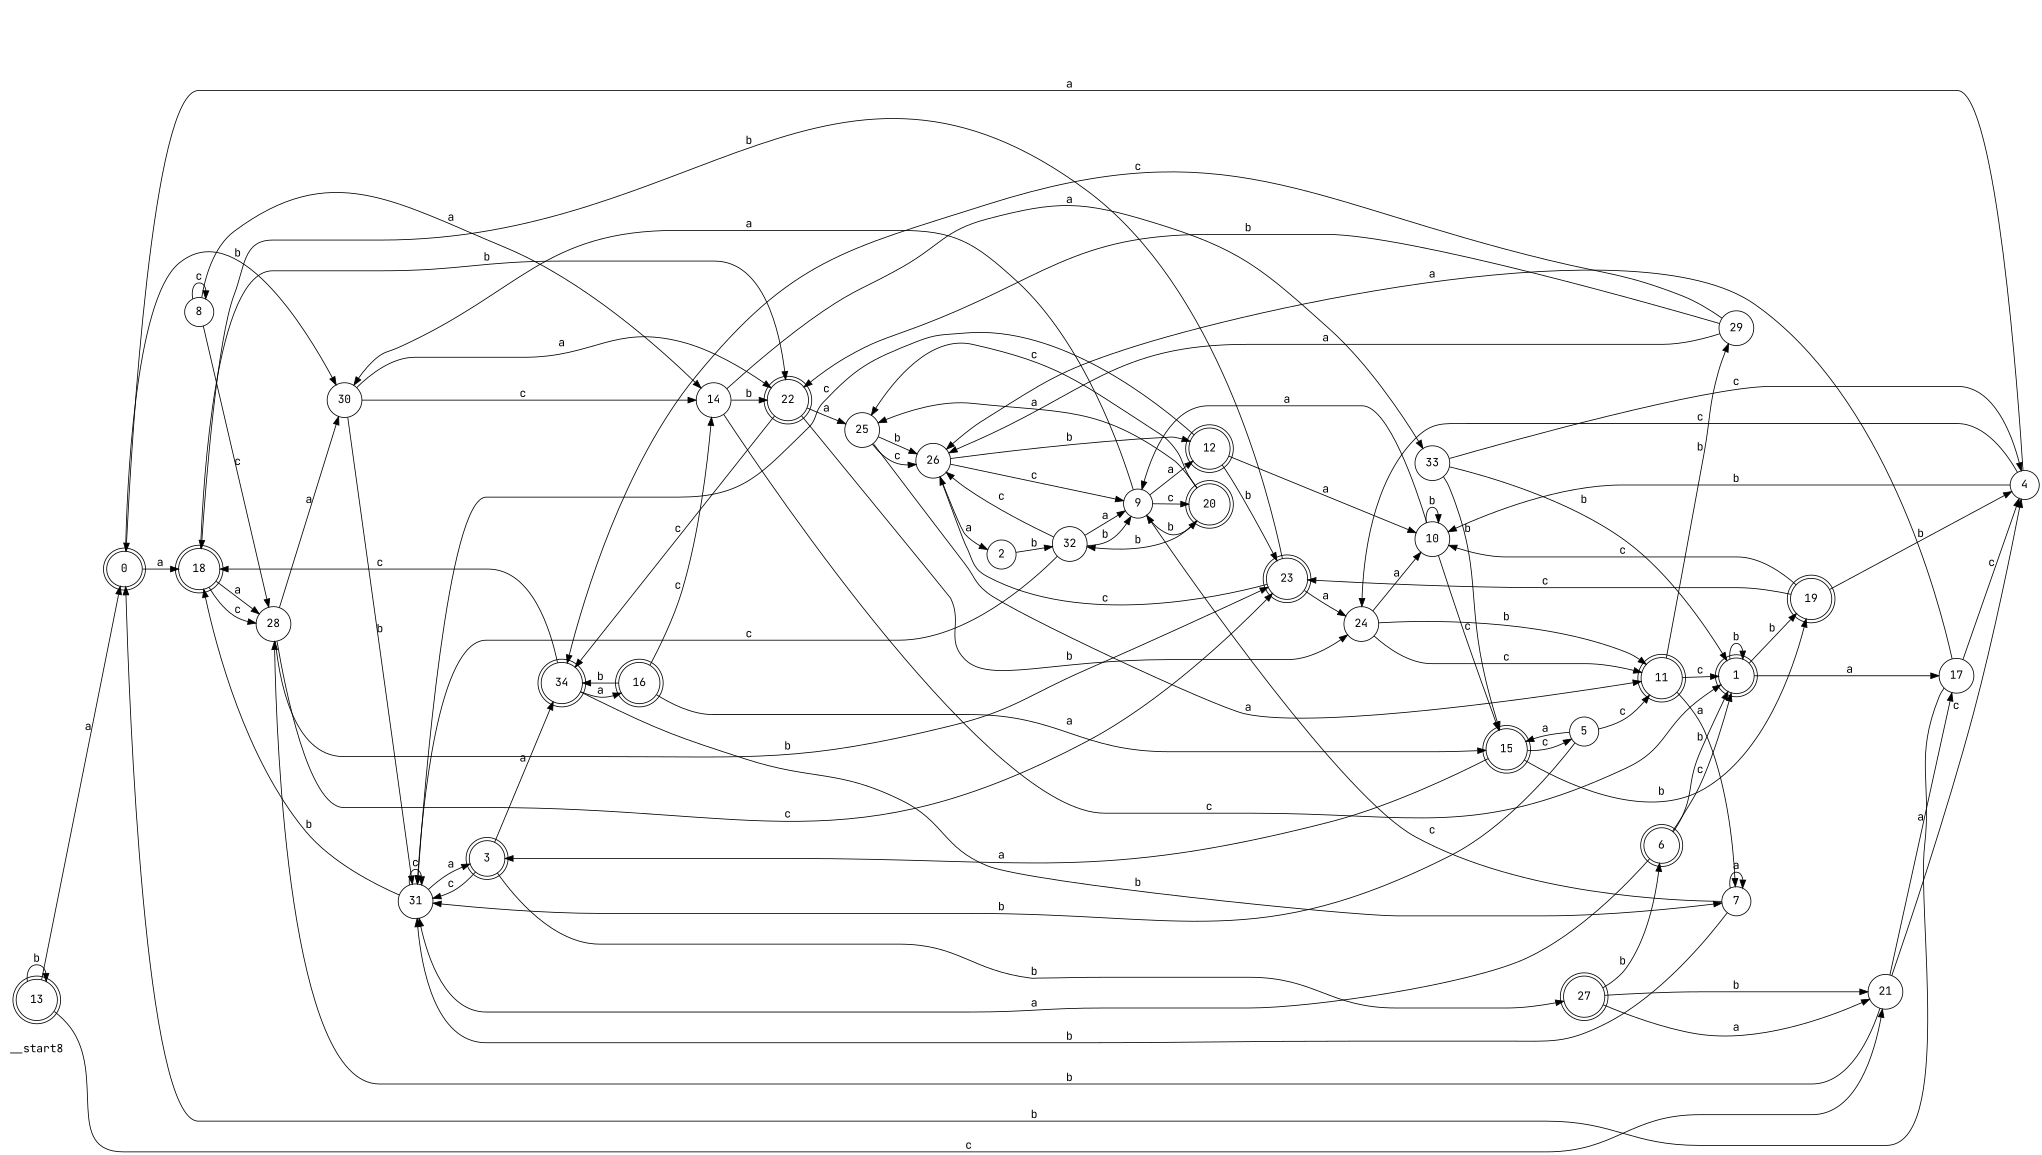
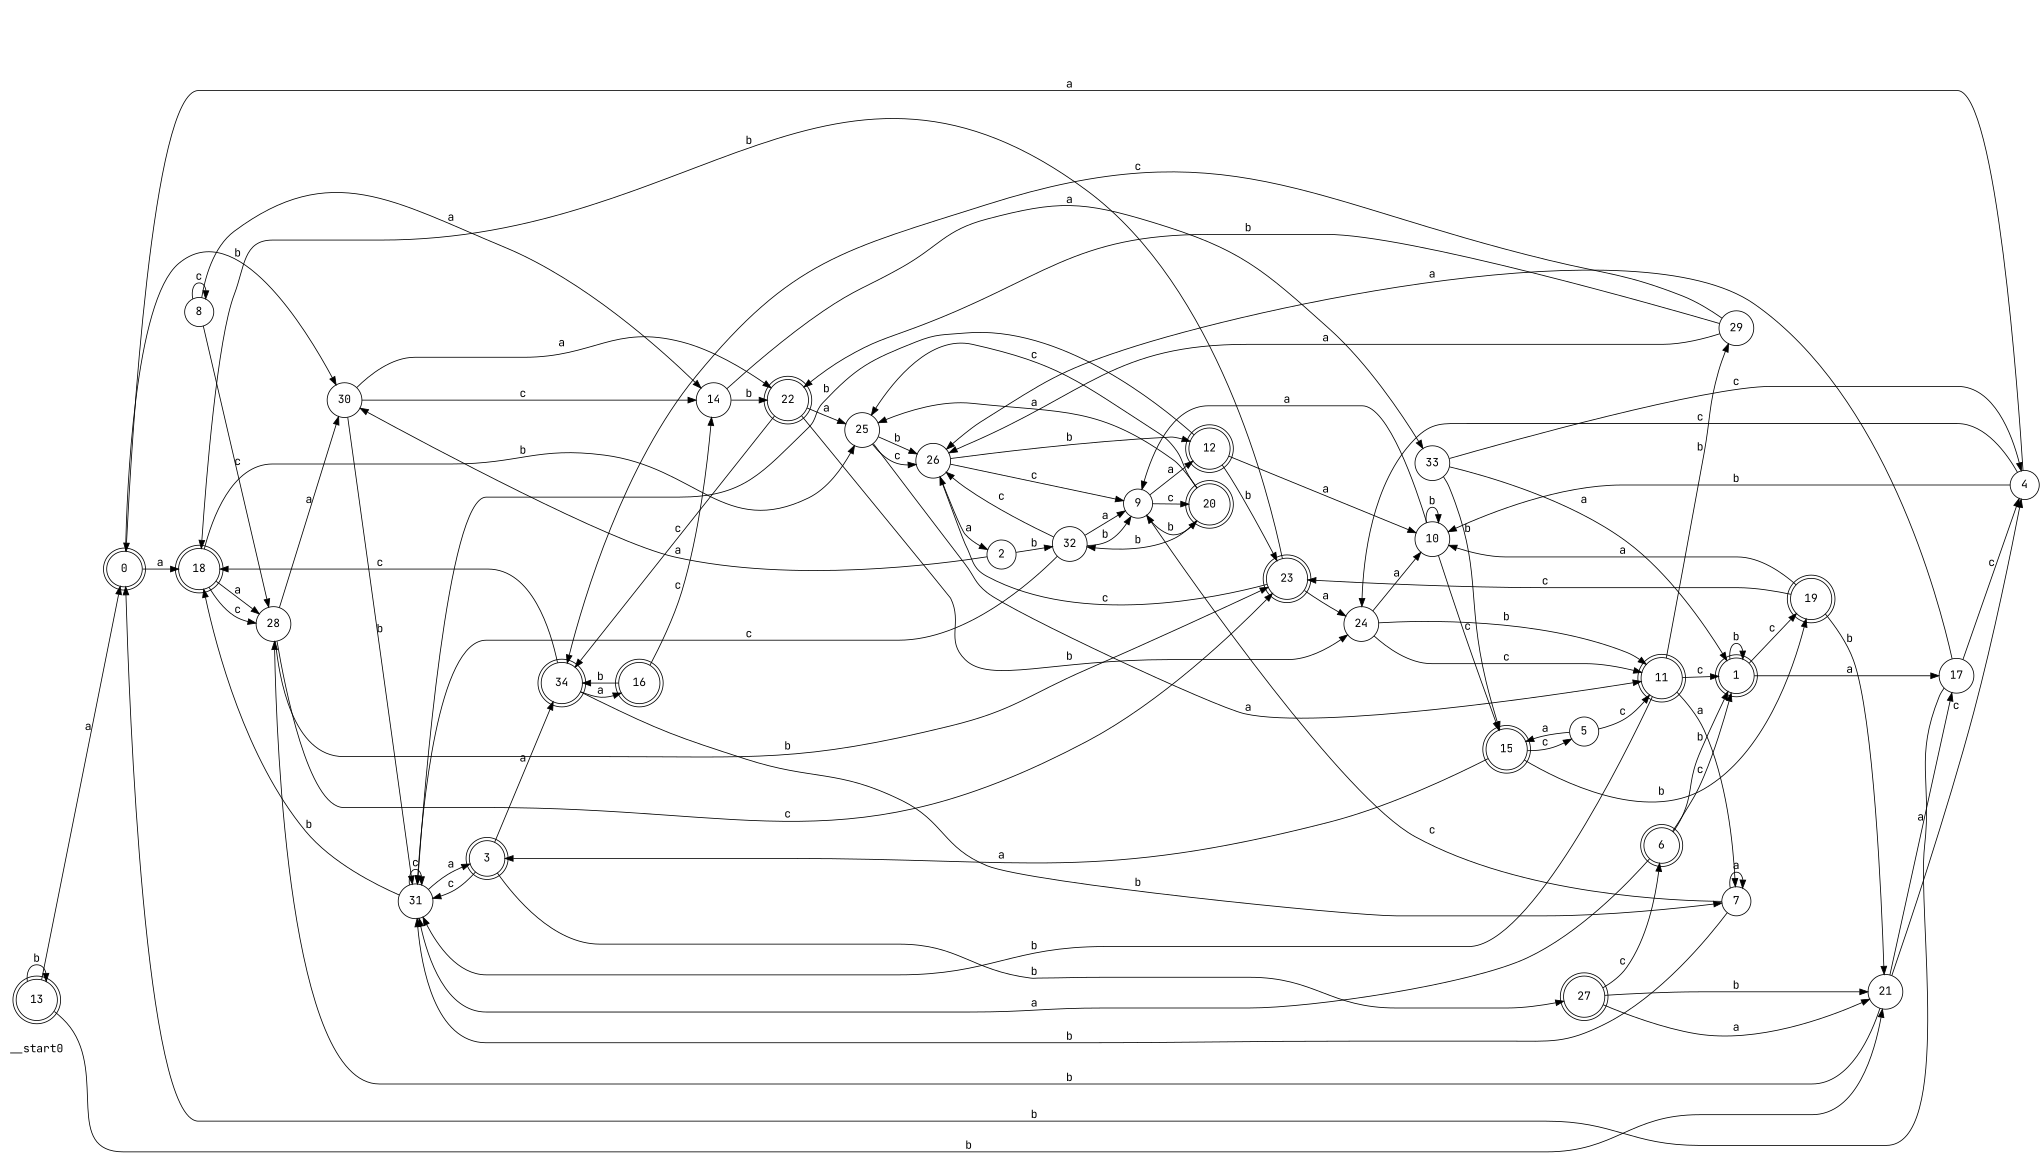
edge "9" -> "30": now "2" -> "30"
edge "18" -> "22": now "18" -> "25"
edge "12" -> "31": label "c" -> "b"
edge "33" -> "1": label "b" -> "a"
edge "19" -> "4": now "19" -> "21"
edge "19" -> "10": label "c" -> "a"
edge "1" -> "19": label "b" -> "c"
edge "16" -> "15": removed, label "a"
edge "14" -> "1": removed, label "c"
edge "5" -> "31": now "11" -> "31"
edge "27" -> "6": label "b" -> "c"
node "__start8": label "__start8" -> "__start0"
edge "13" -> "21": label "c" -> "b"
